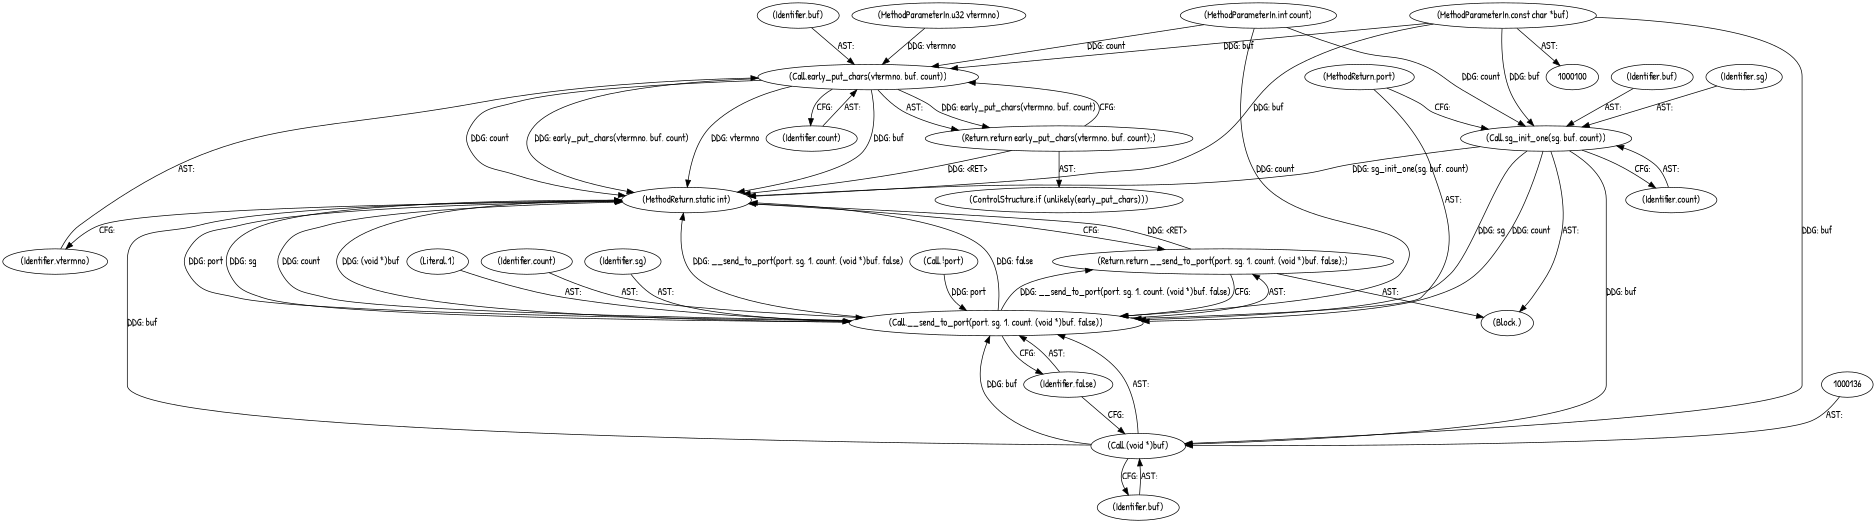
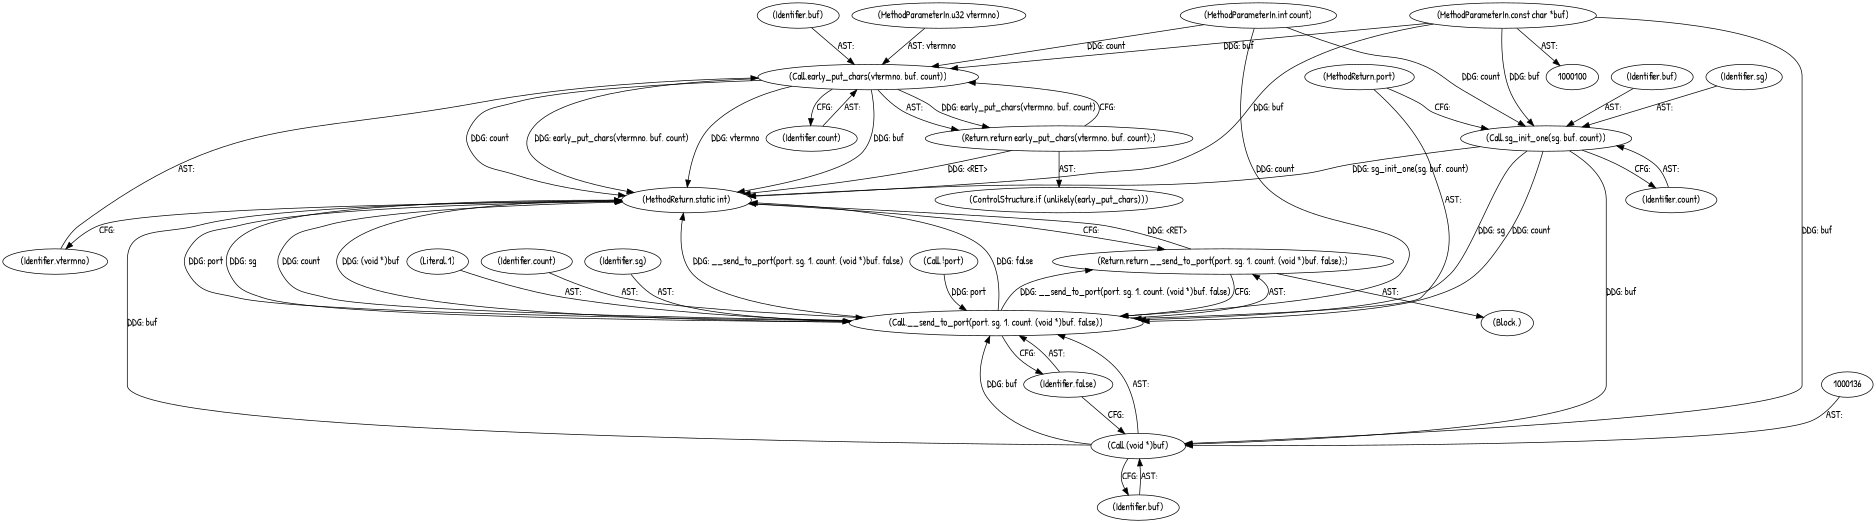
edge "(MethodParameterIn,u32 vtermno)" -> "(Call,early_put_chars(vtermno, buf, count))": label "DDG: vtermno" -> "AST: vtermno"
edge "(Call,sg_init_one(sg, buf, count))" -> "(Block,)": removed, label "AST:"
